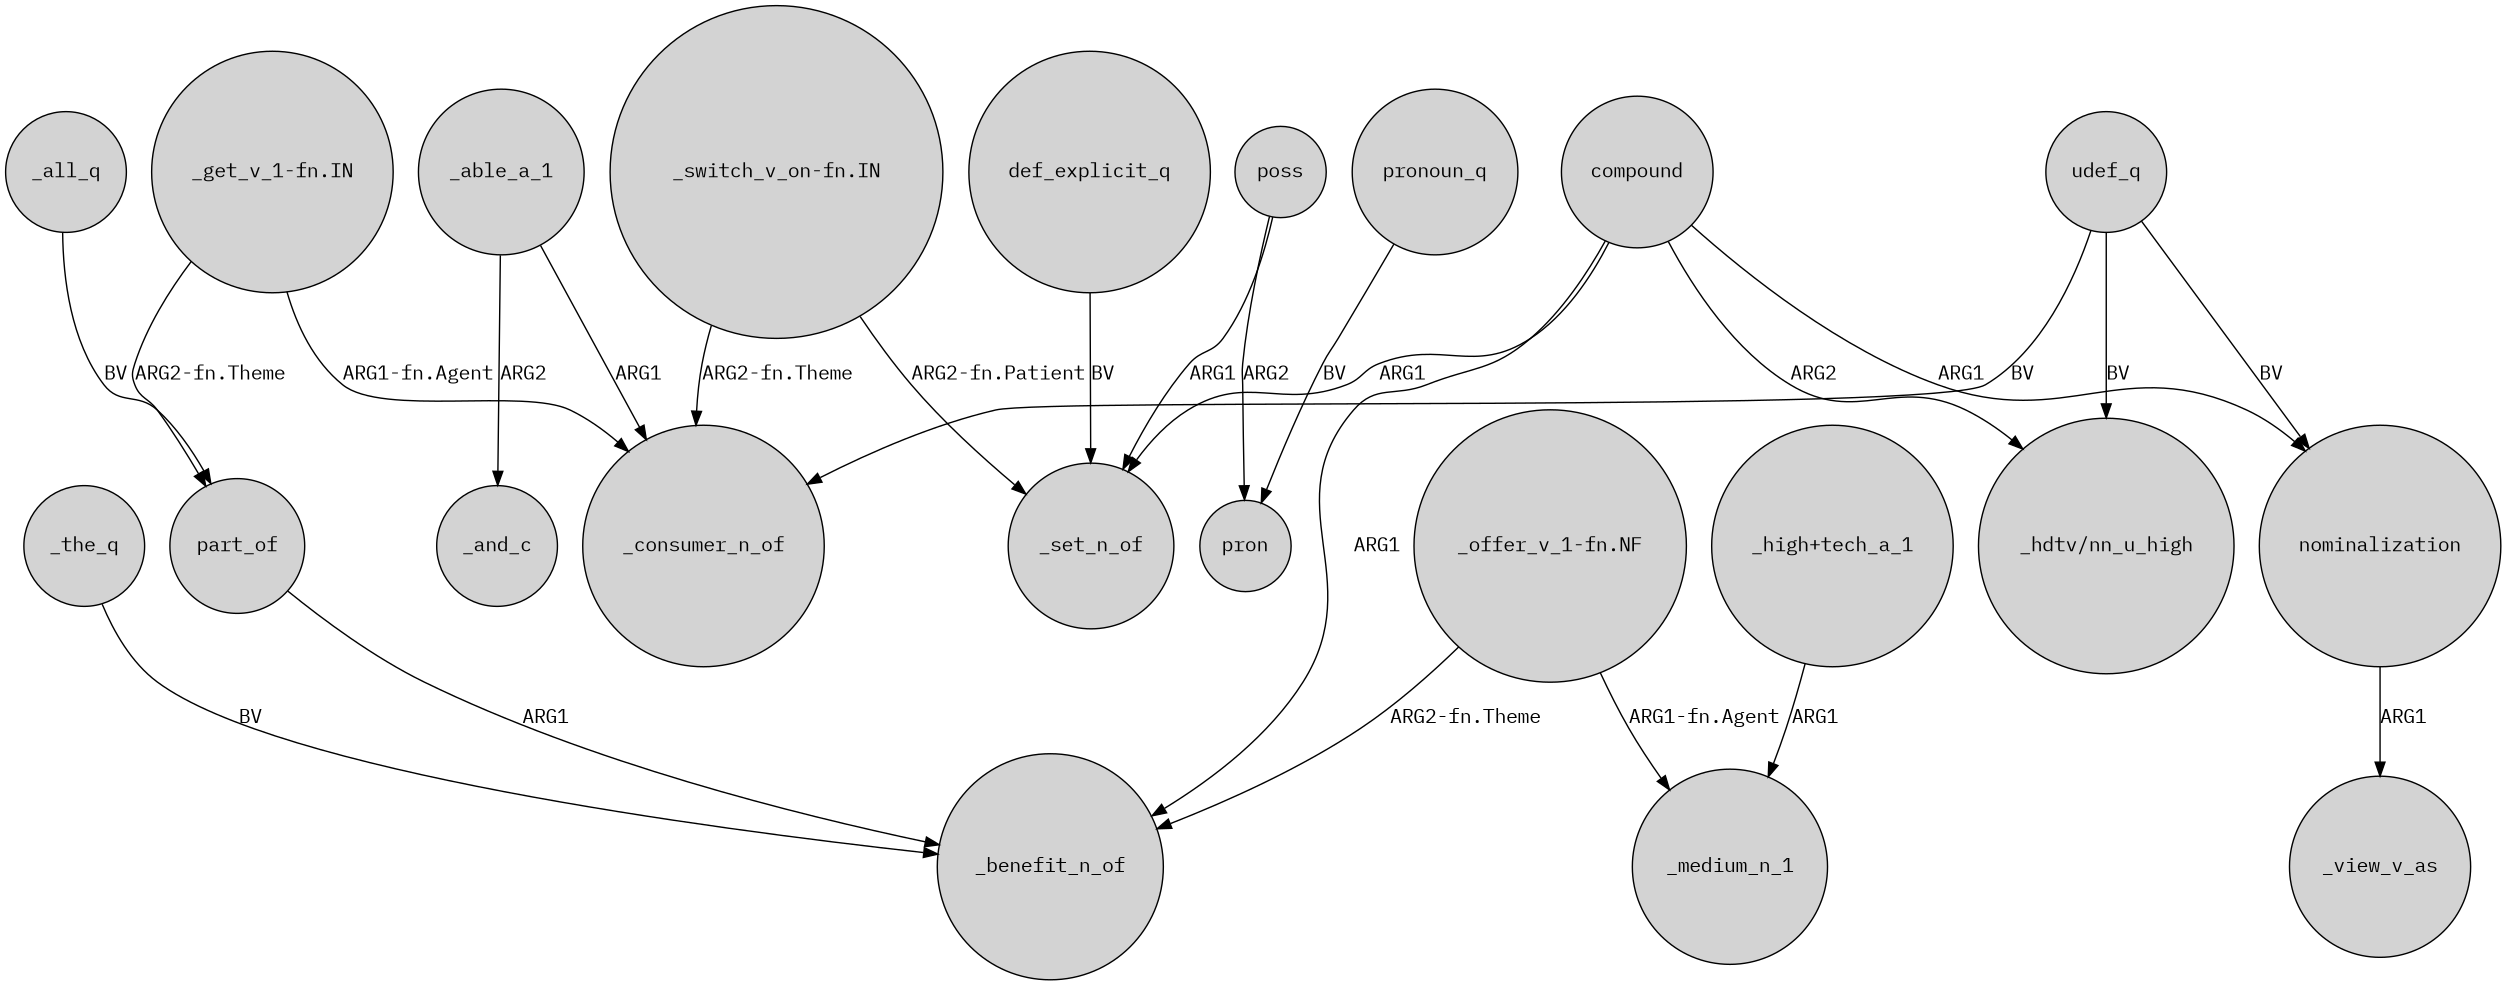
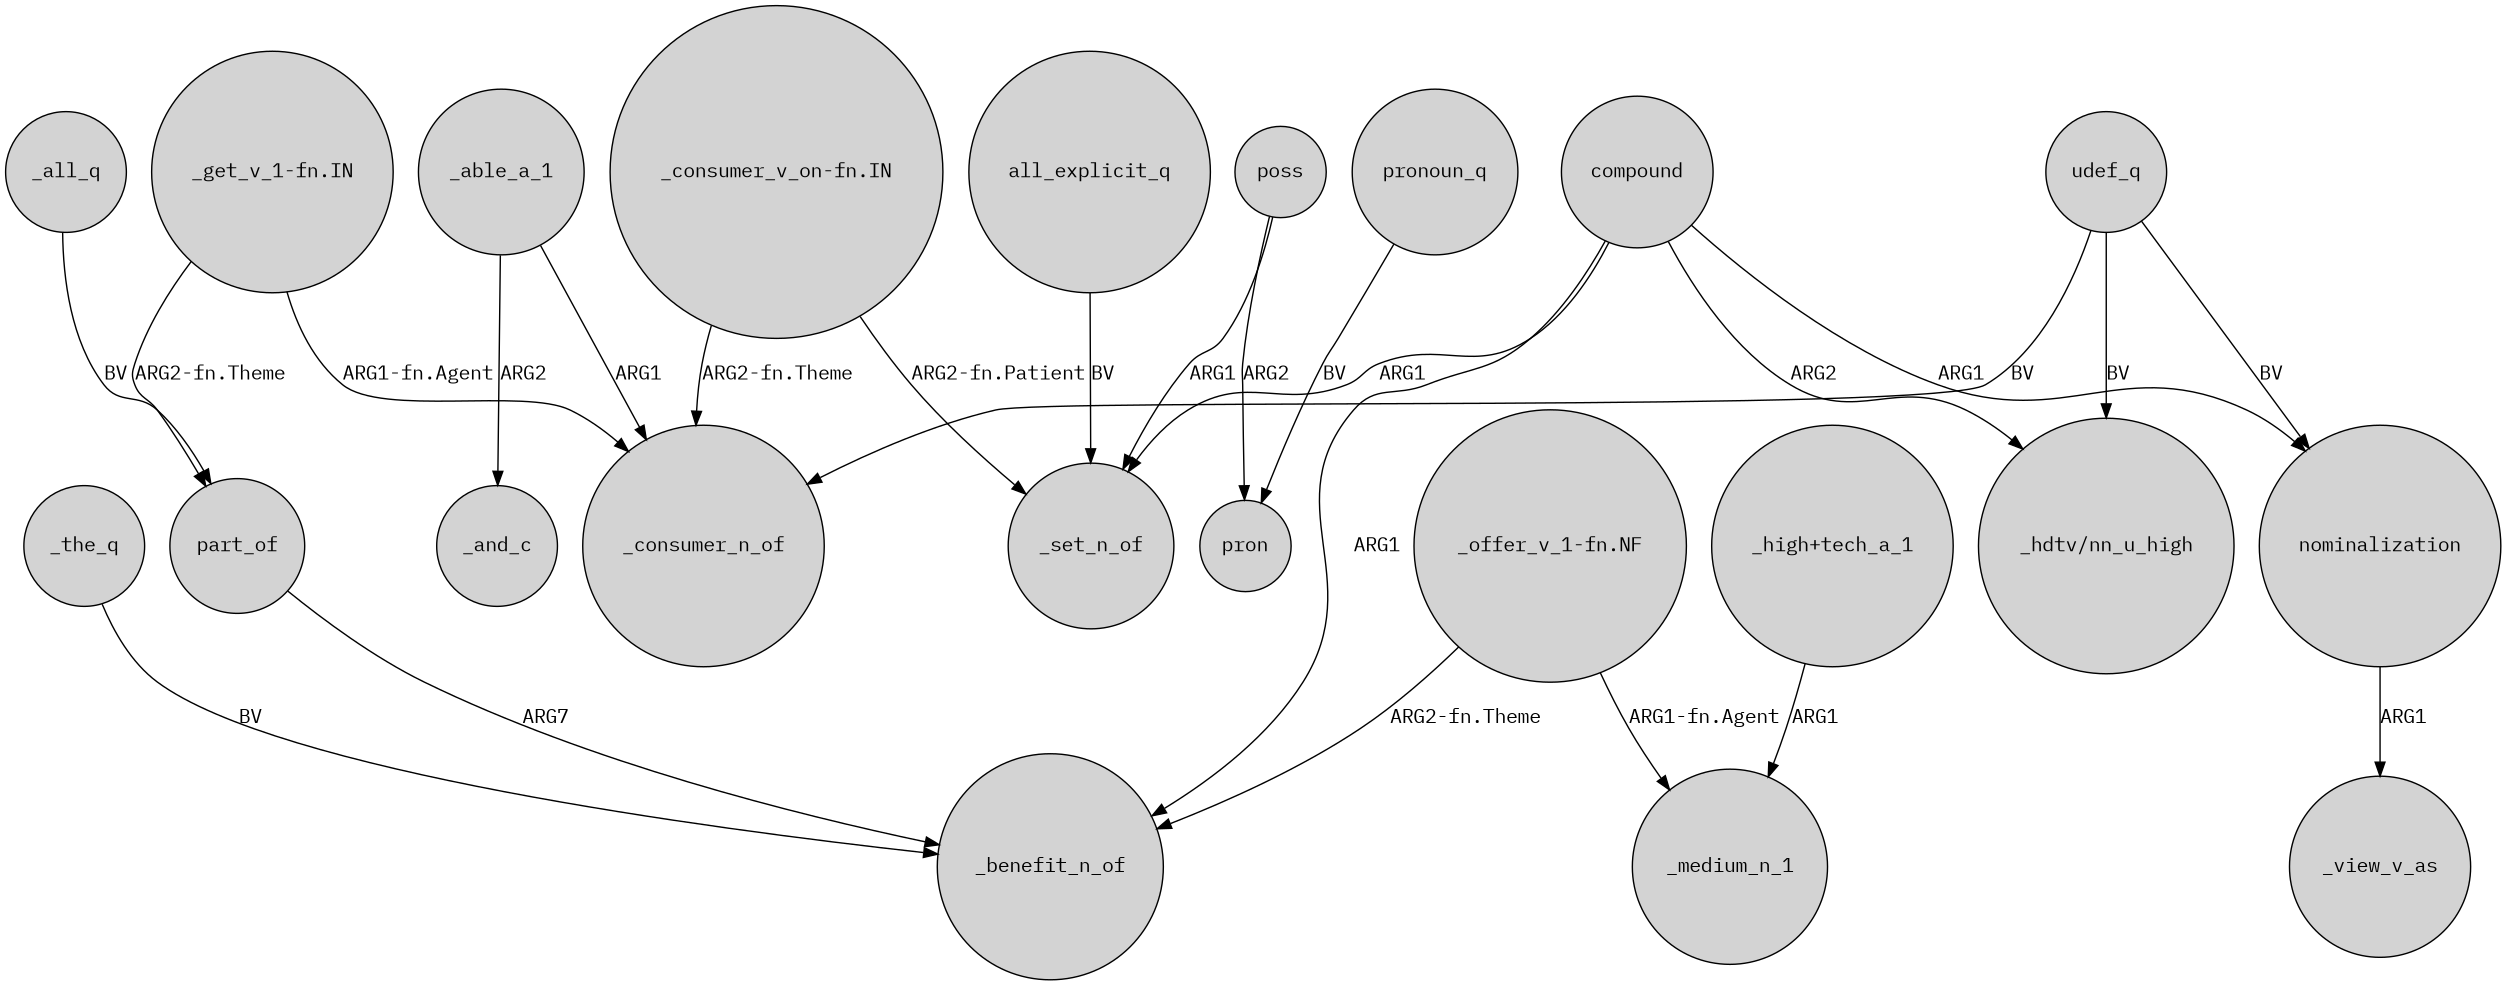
node "_switch_v_on-fn.IN": label "_switch_v_on-fn.IN" -> "_consumer_v_on-fn.IN"
node "def_explicit_q": label "def_explicit_q" -> "all_explicit_q"
edge "part_of" -> "_benefit_n_of": label "ARG1" -> "ARG7"
